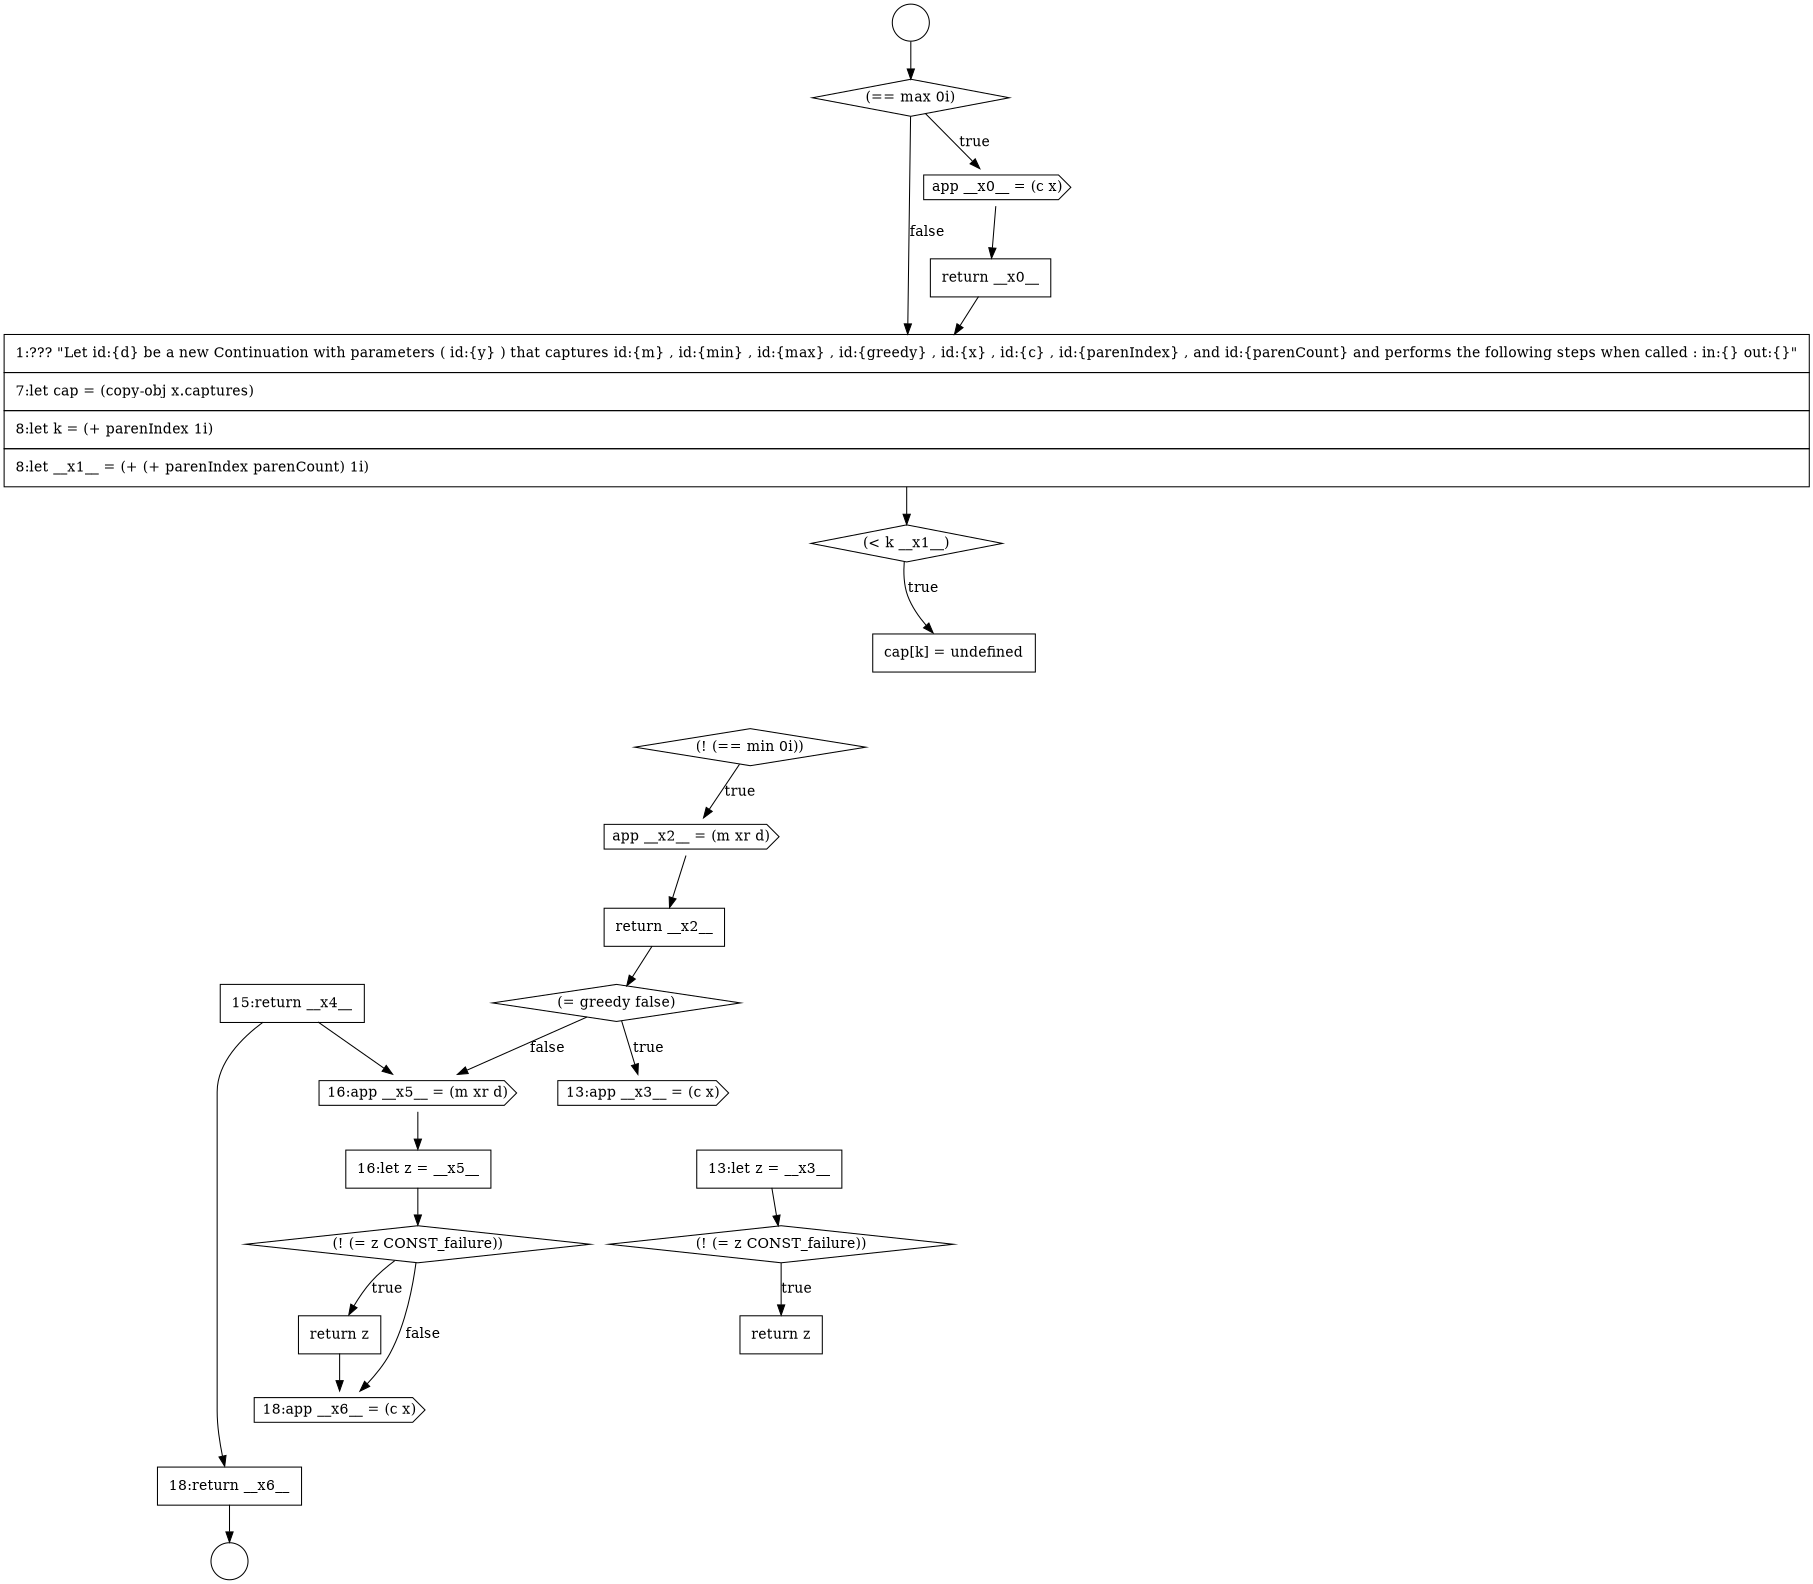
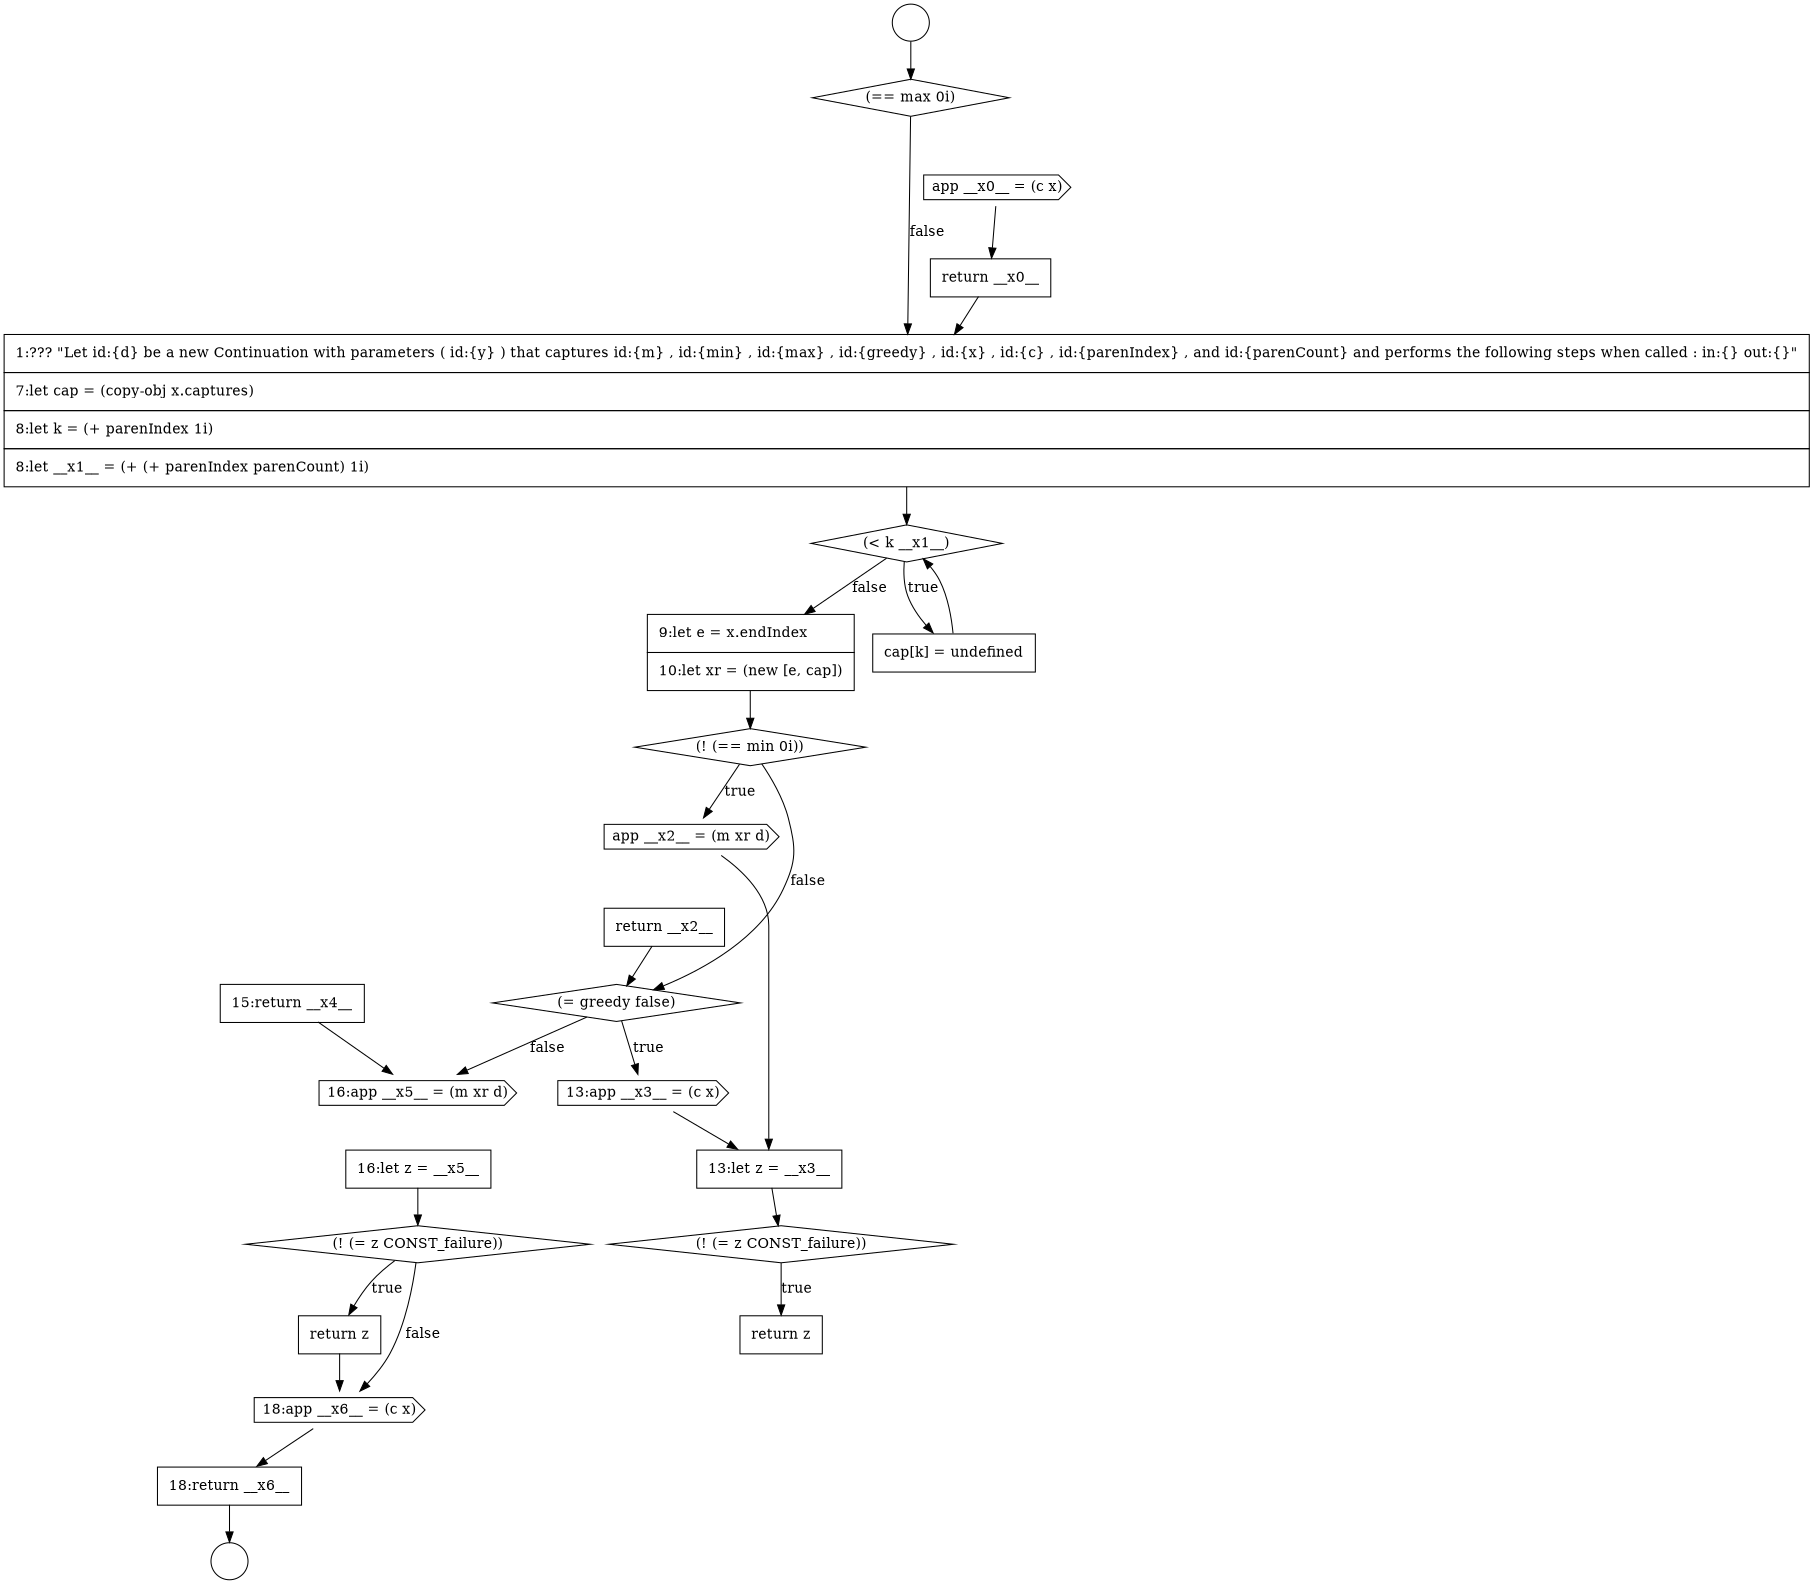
edge "(== max 0i)" -> "app __x0__ = (c x)": removed, label "true"
edge "cap[k] = undefined" -> "(< k __x1__)": added
node "9:let e = x.endIndex": added
edge "app __x2__ = (m xr d)" -> "return __x2__": now "app __x2__ = (m xr d)" -> "13:let z = __x3__"
edge "(! (== min 0i))" -> "(= greedy false)": added, label "false"
edge "16:app __x5__ = (m xr d)" -> "16:let z = __x5__": removed
edge "13:app __x3__ = (c x)" -> "13:let z = __x3__": added
edge "15:return __x4__" -> "18:return __x6__": now "18:app __x6__ = (c x)" -> "18:return __x6__"
